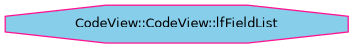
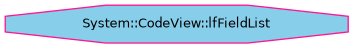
node "CodeView::CodeView::lfFieldList": label "CodeView::CodeView::lfFieldList" -> "System::CodeView::lfFieldList"
